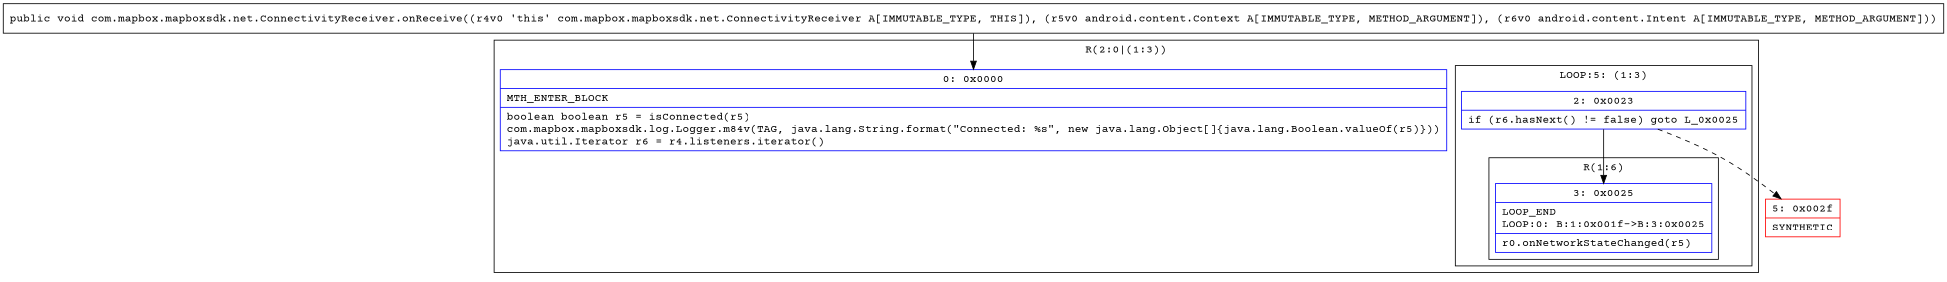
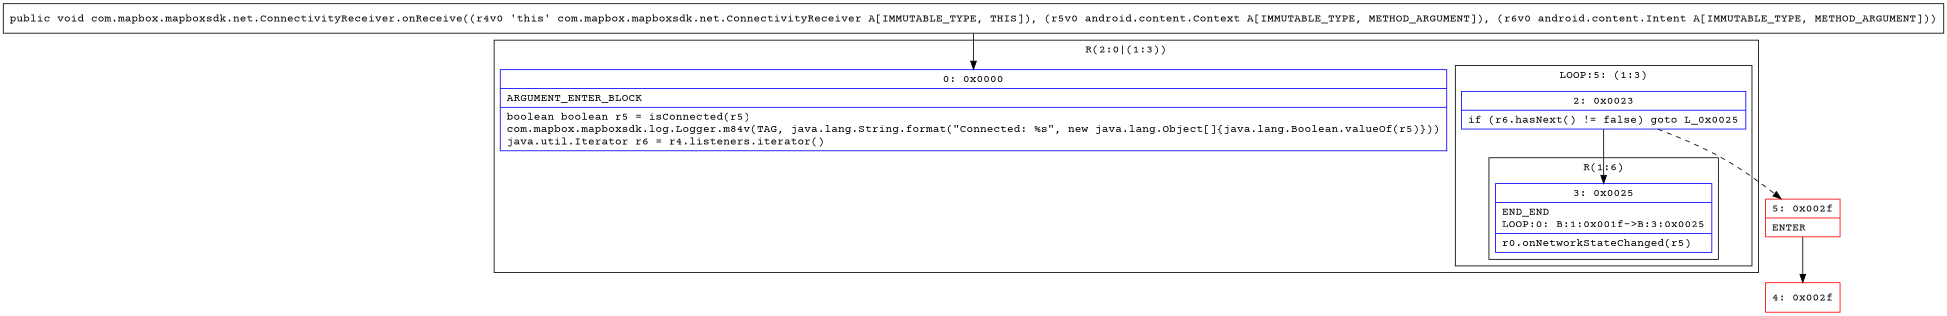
node "0: 0x0000": text "MTH_ENTER_BLOCK" -> "ARGUMENT_ENTER_BLOCK"
node "3: 0x0025": text "LOOP_END" -> "END_END"
node "5: 0x002f": text "SYNTHETIC" -> "ENTER"
node "4: 0x002f": added
